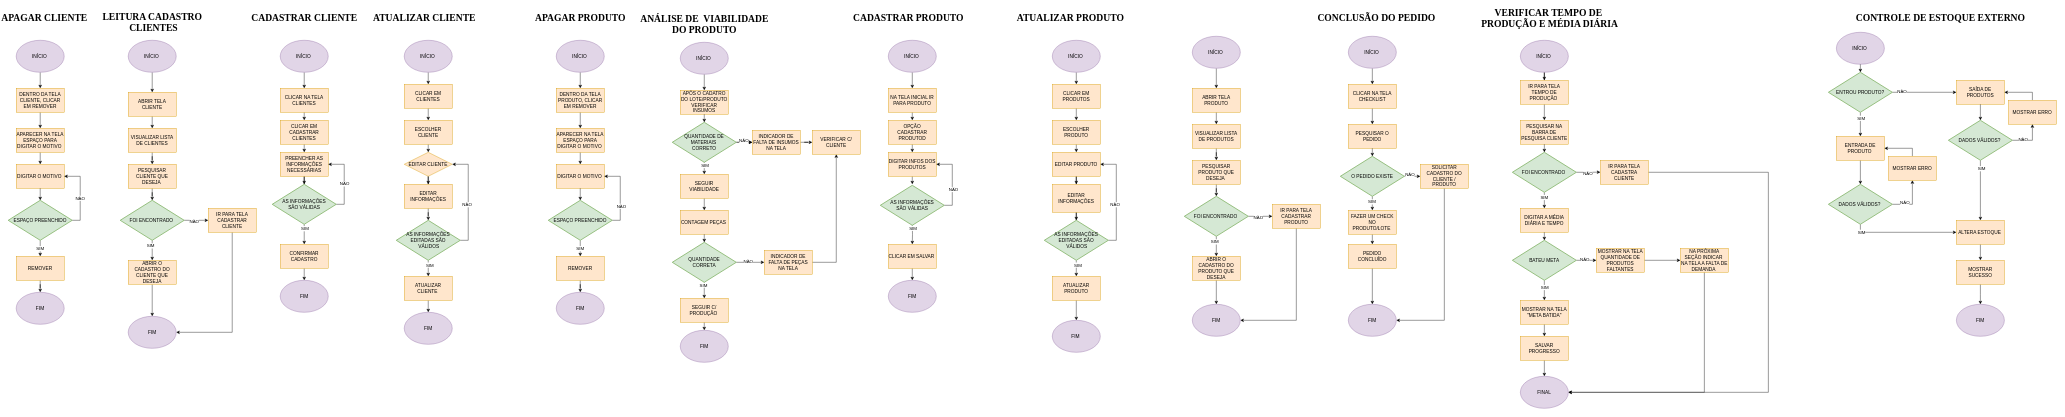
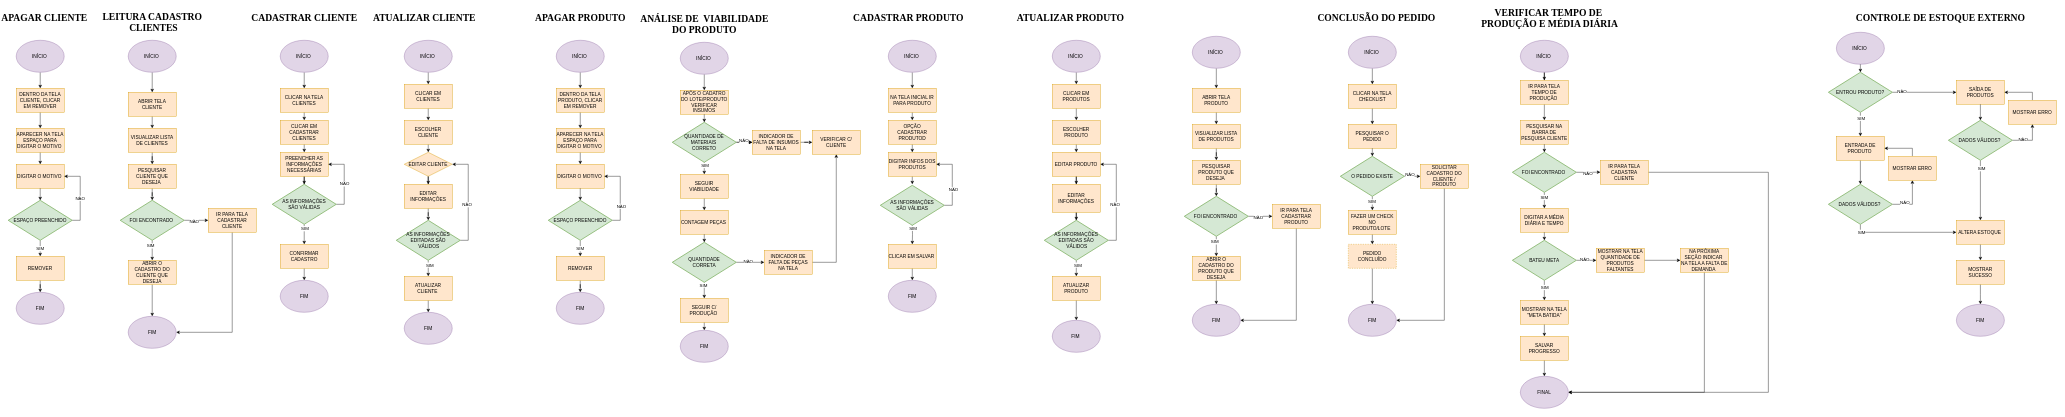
node "PEDIDO CONCLUÍDO": style solid -> dashed
